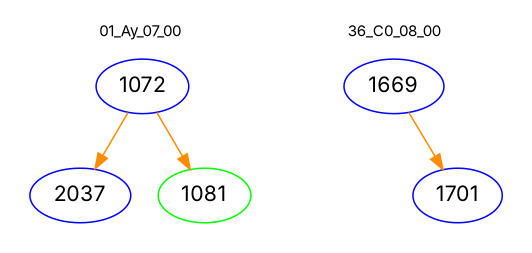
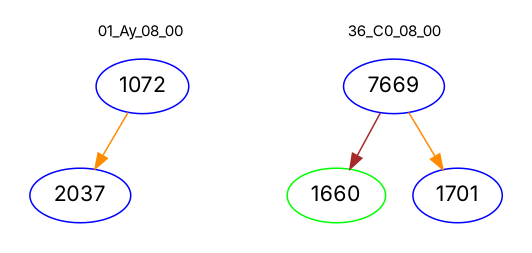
cluster "01_Ay_07_00": label "01_Ay_07_00" -> "01_Ay_08_00"
node "1669": label "1669" -> "7669"
node "1081": removed
node "1660": added
